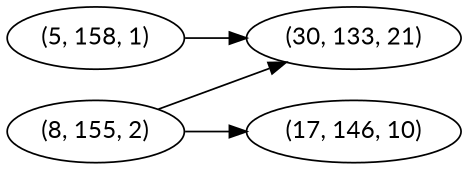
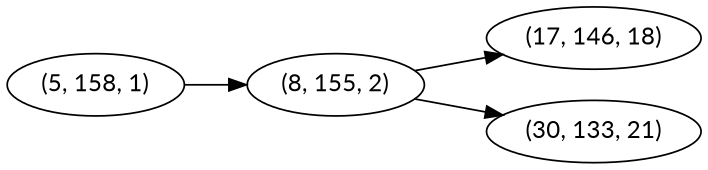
edge "(5, 158, 1)" -> "(30, 133, 21)": now "(5, 158, 1)" -> "(8, 155, 2)"
node "(17, 146, 10)": label "(17, 146, 10)" -> "(17, 146, 18)"
